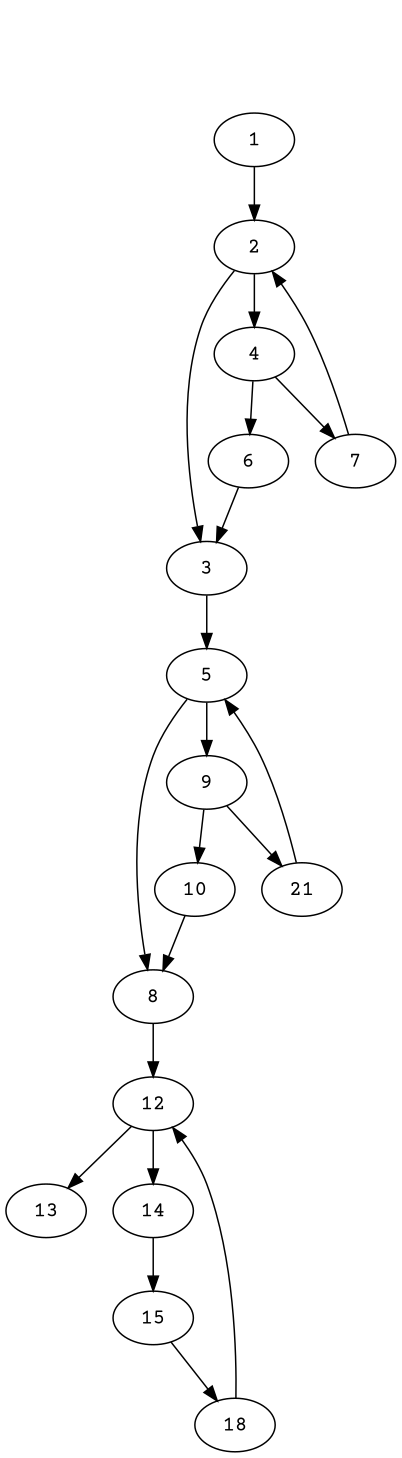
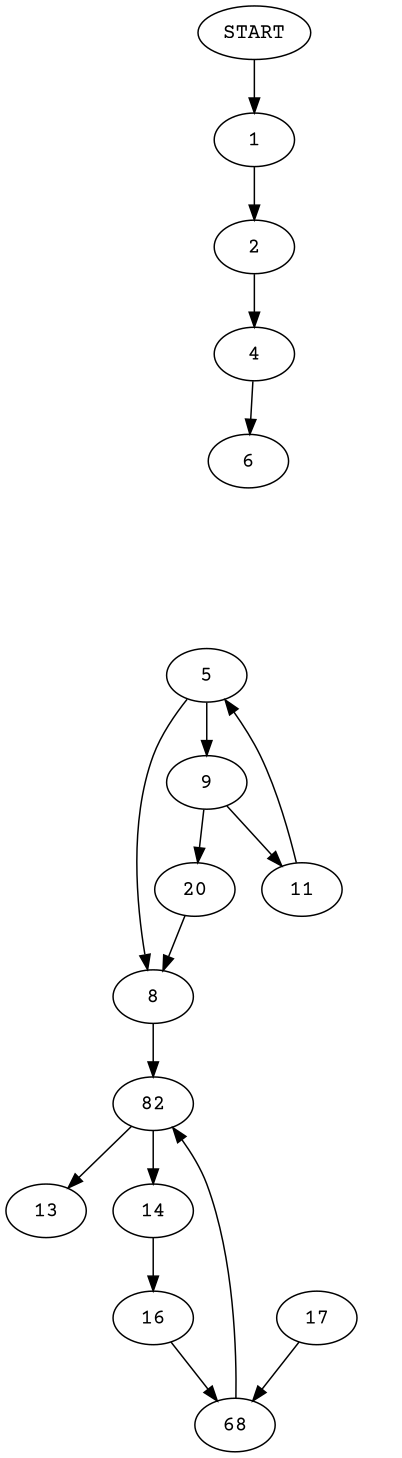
node "START": added
node "7": removed
node "3": removed
node "10": label "10" -> "20"
node "21": label "21" -> "11"
node "12": label "12" -> "82"
node "15": label "15" -> "16"
node "17": added
node "18": label "18" -> "68"
